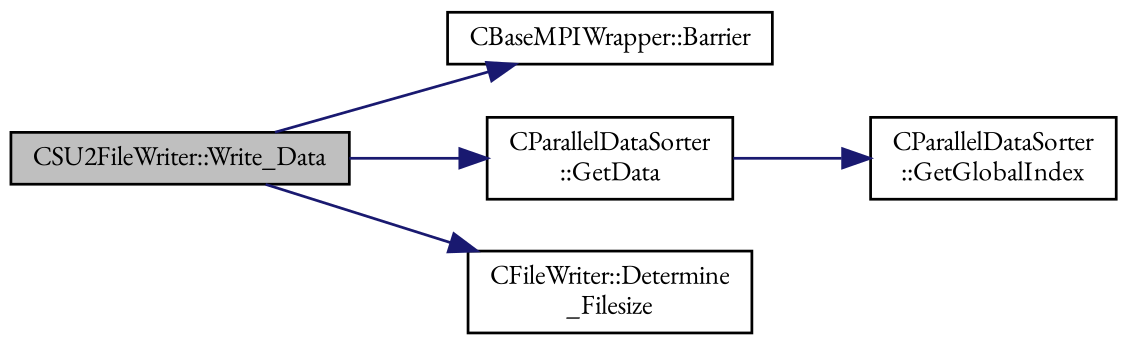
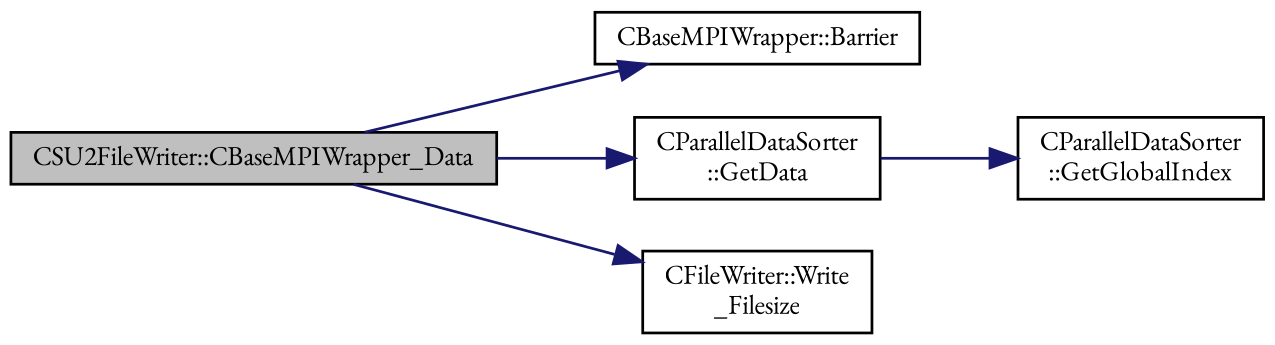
node "CSU2FileWriter::Write_Data": label "CSU2FileWriter::Write_Data" -> "CSU2FileWriter::CBaseMPIWrapper_Data"
node "CFileWriter::Determine _Filesize": label "CFileWriter::Determine _Filesize" -> "CFileWriter::Write _Filesize"
